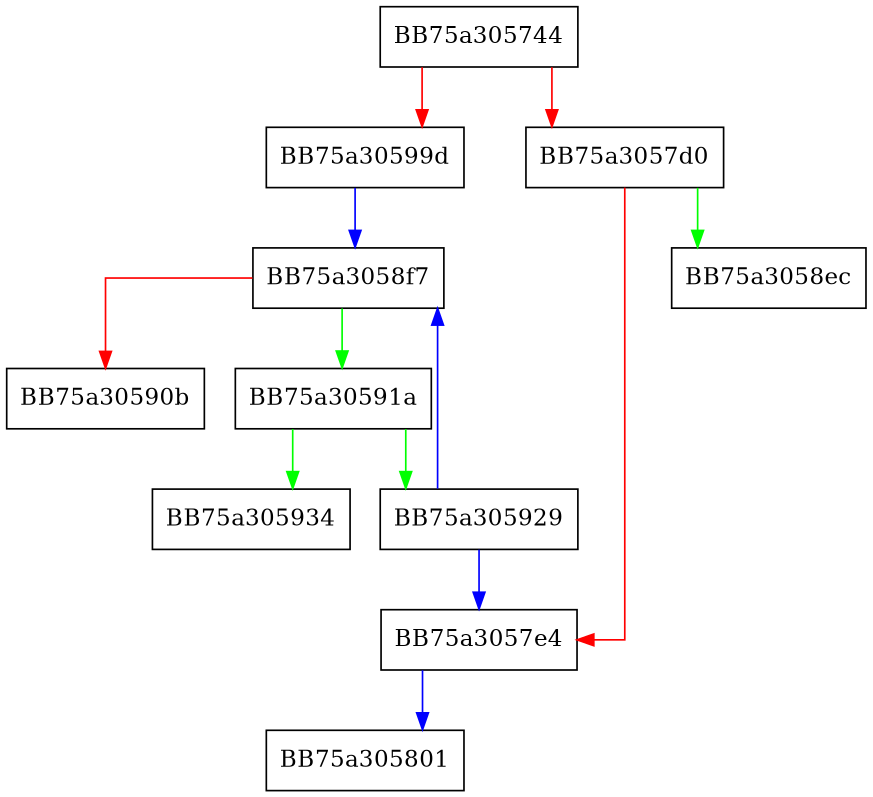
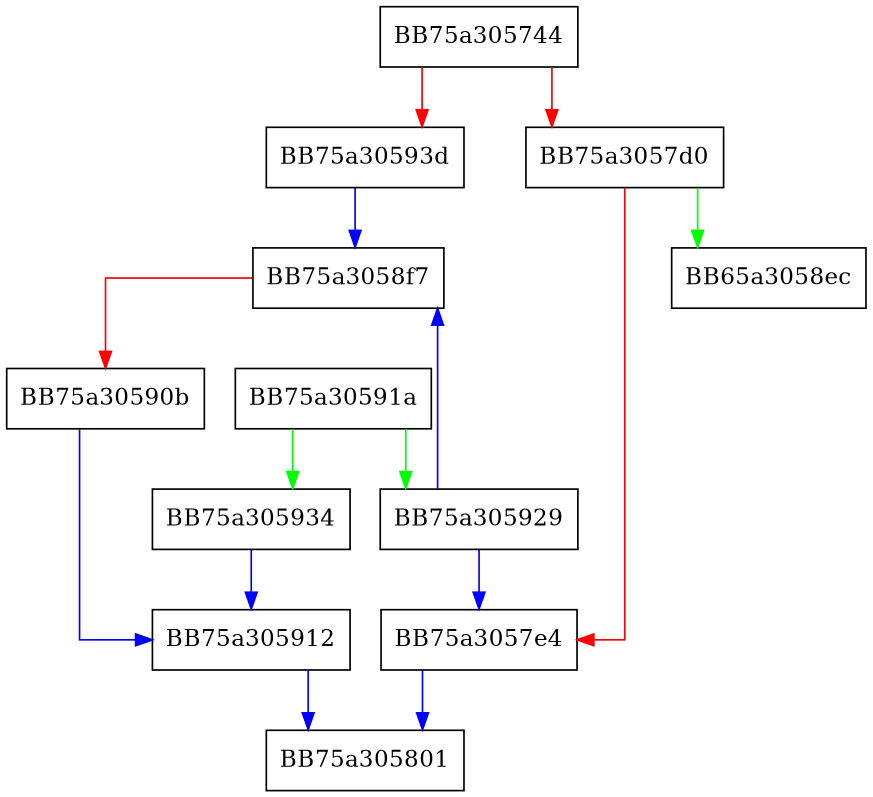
node "BB75a30599d": label "BB75a30599d" -> "BB75a30593d"
node "BB75a3058ec": label "BB75a3058ec" -> "BB65a3058ec"
edge "BB75a3058f7" -> "BB75a30591a": removed
node "BB75a305912": added
